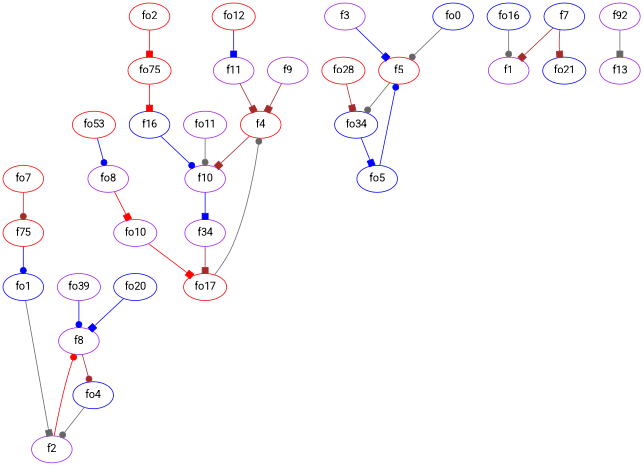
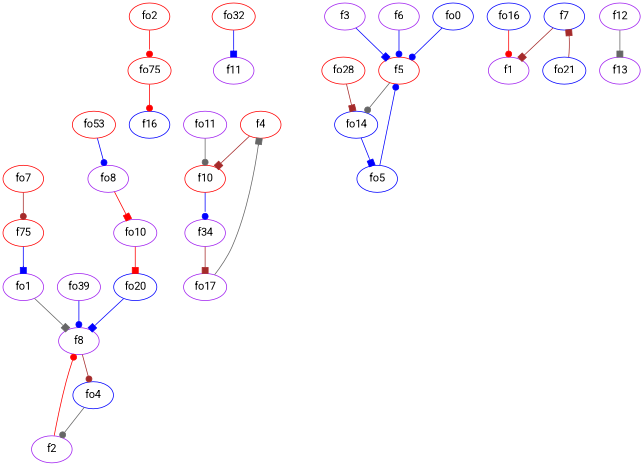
node "fo12": label "fo12" -> "fo32"
node "f6": added
node "f92": label "f92" -> "f12"
edge "fo2" -> "fo75": arrowhead box -> dot
edge "f7" -> "fo21": reversed
edge "fo0" -> "f5": color gray40 -> blue
edge "fo16" -> "f1": color gray40 -> red
node "f9": removed
edge "f11" -> "f4": removed
edge "fo75" -> "f16": arrowhead box -> dot
node "fo34": label "fo34" -> "fo14"
edge "f16" -> "f10": removed
node "f10": color purple -> red
edge "f10" -> "f34": arrowhead box -> dot
edge "fo17" -> "f4": arrowhead dot -> box
edge "f75" -> "fo1": arrowhead dot -> box
edge "fo10" -> "fo17": now "fo10" -> "fo20"
node "fo1": color blue -> purple
node "fo17": color red -> purple
edge "fo1" -> "f2": now "fo1" -> "f8"
